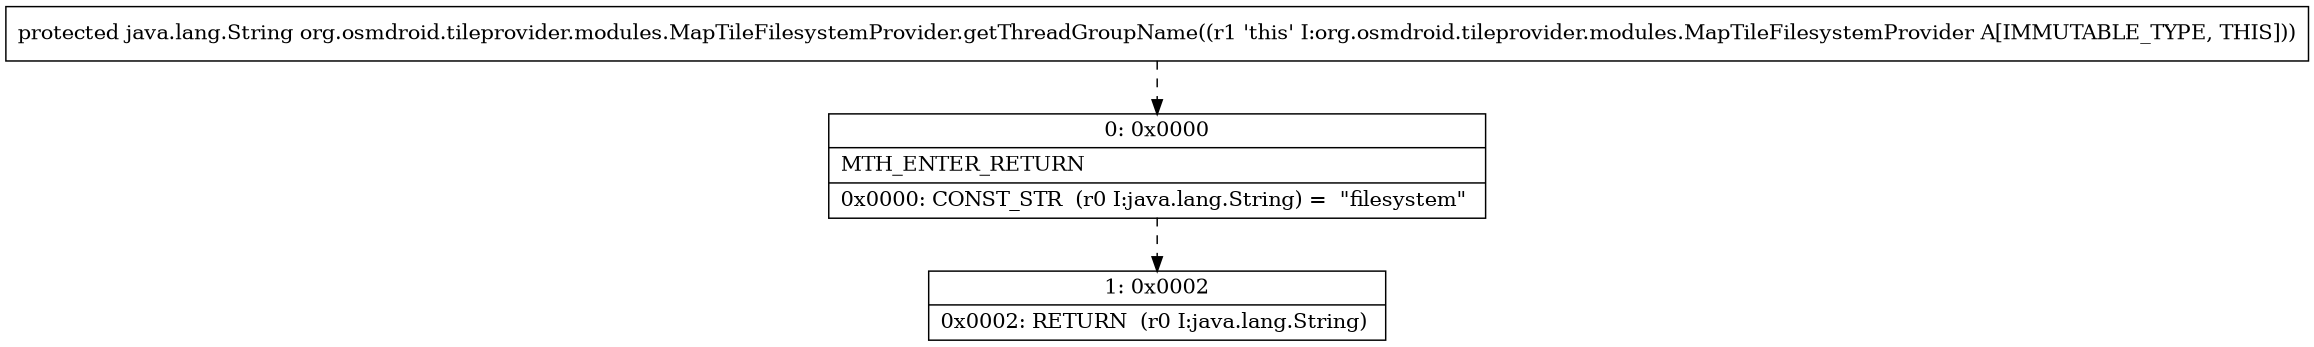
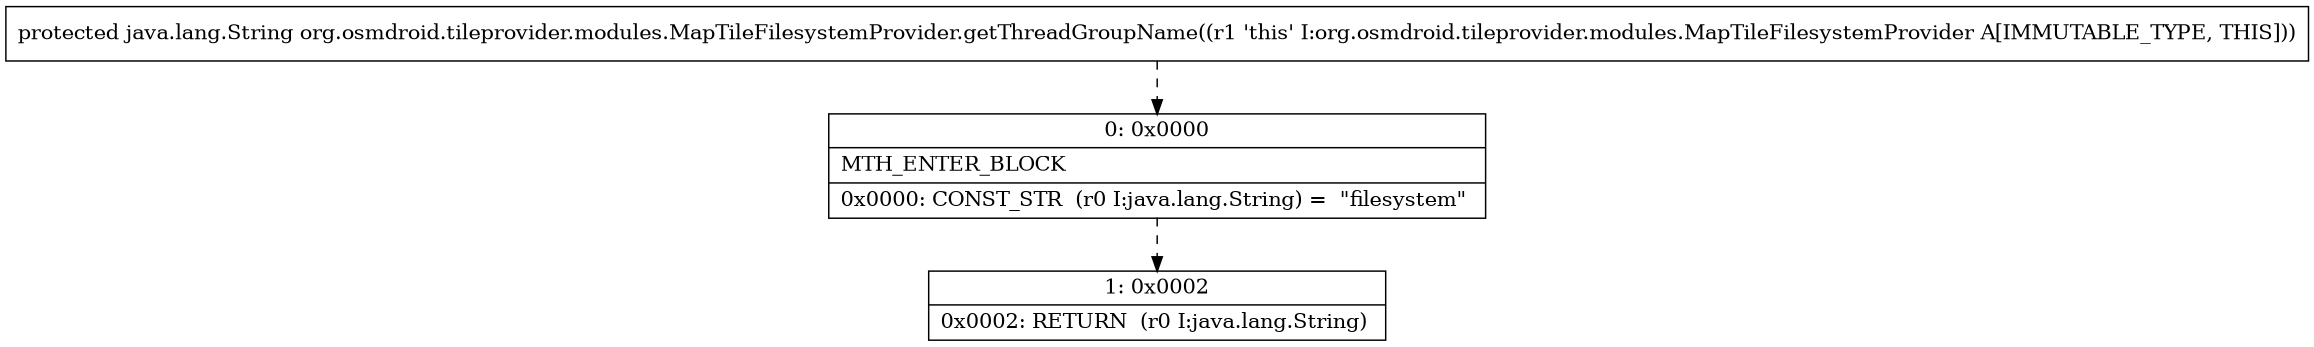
node "0: 0x0000": text "MTH_ENTER_RETURN" -> "MTH_ENTER_BLOCK"
